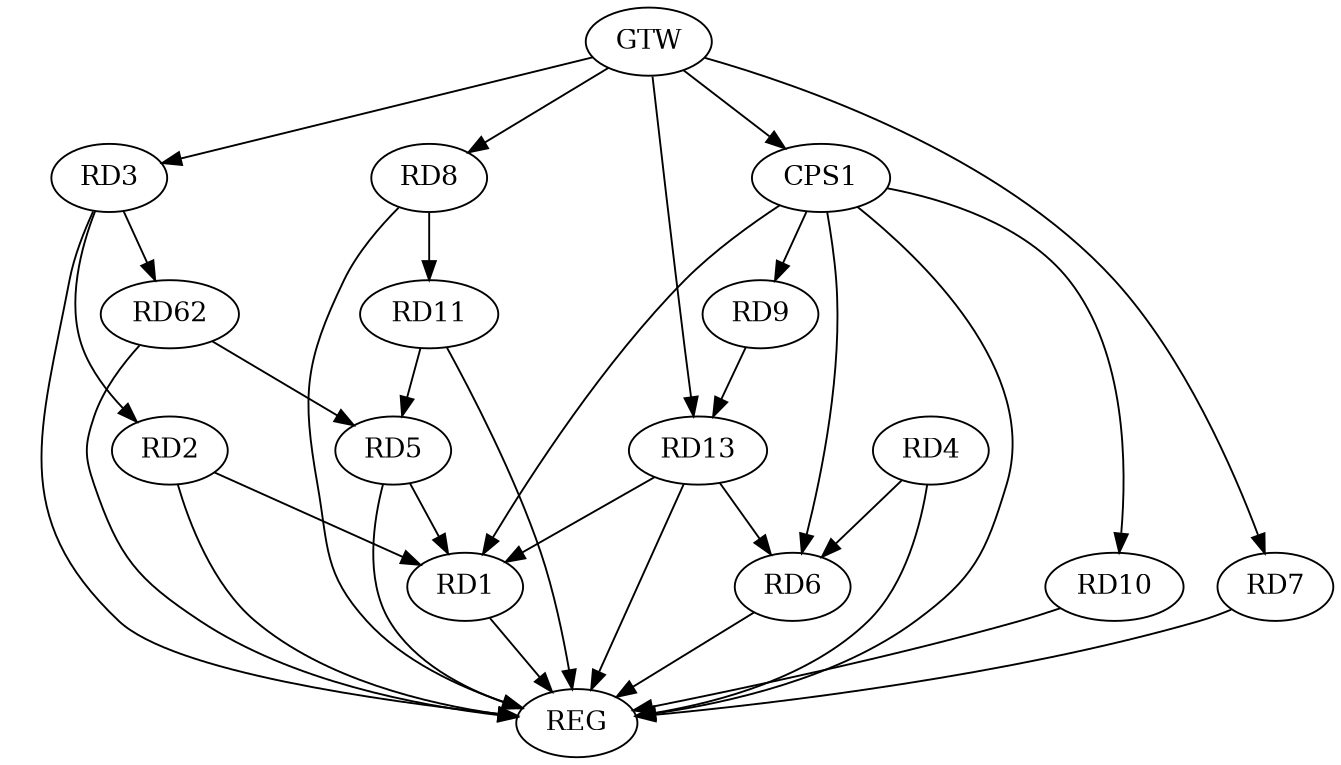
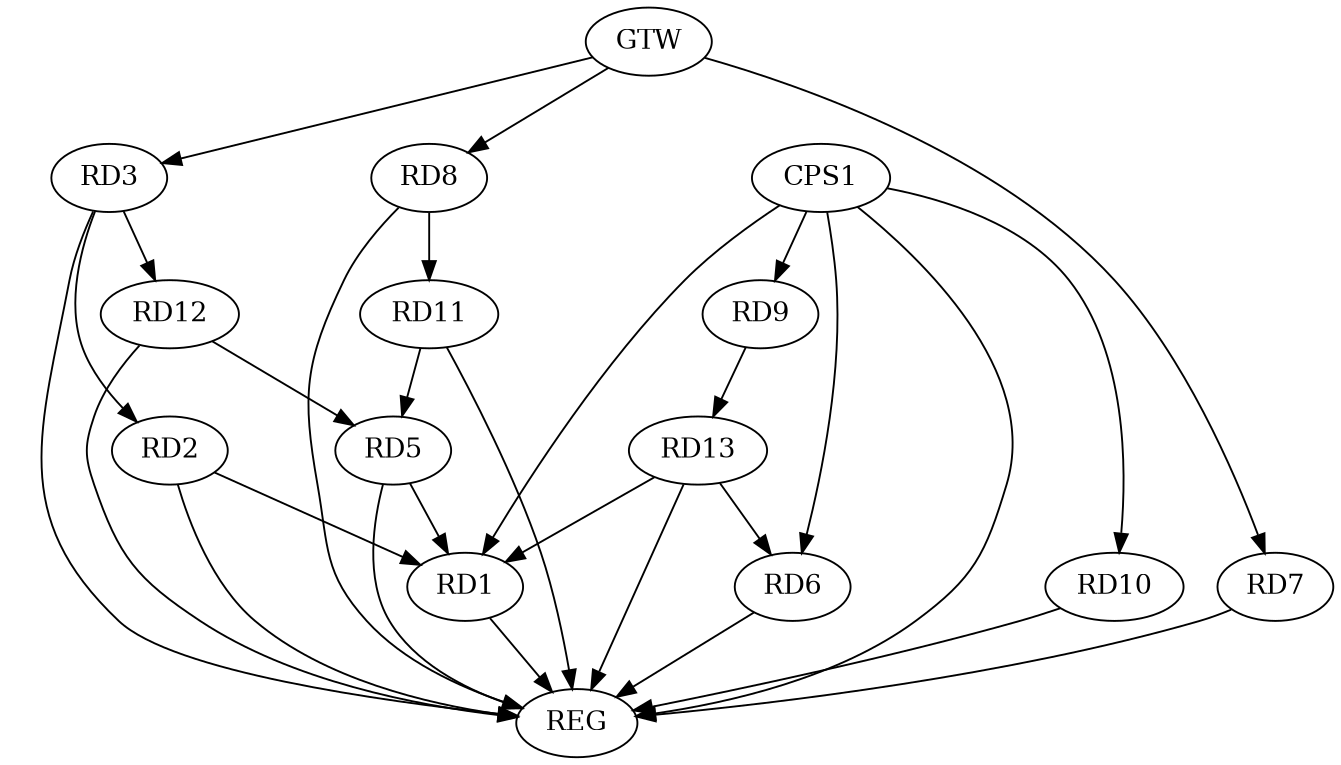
edge "GTW" -> "CPS1": removed
edge "GTW" -> "RD13": removed
node "RD62": label "RD62" -> "RD12"
node "RD4": removed
